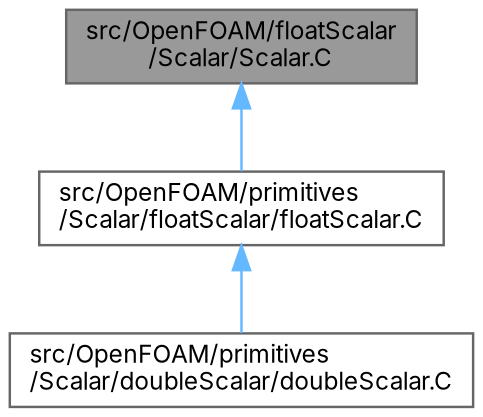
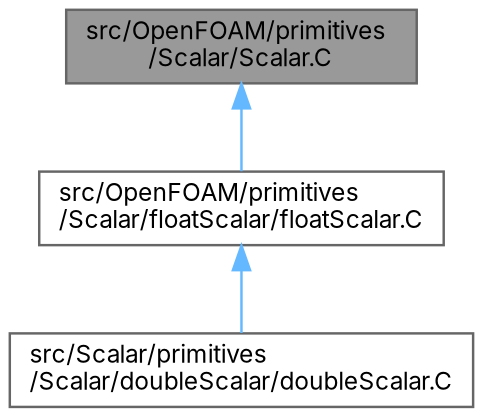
node "src/OpenFOAM/floatScalar /Scalar/Scalar.C": label "src/OpenFOAM/floatScalar /Scalar/Scalar.C" -> "src/OpenFOAM/primitives /Scalar/Scalar.C"
node "src/OpenFOAM/primitives /Scalar/doubleScalar/doubleScalar.C": label "src/OpenFOAM/primitives /Scalar/doubleScalar/doubleScalar.C" -> "src/Scalar/primitives /Scalar/doubleScalar/doubleScalar.C"
